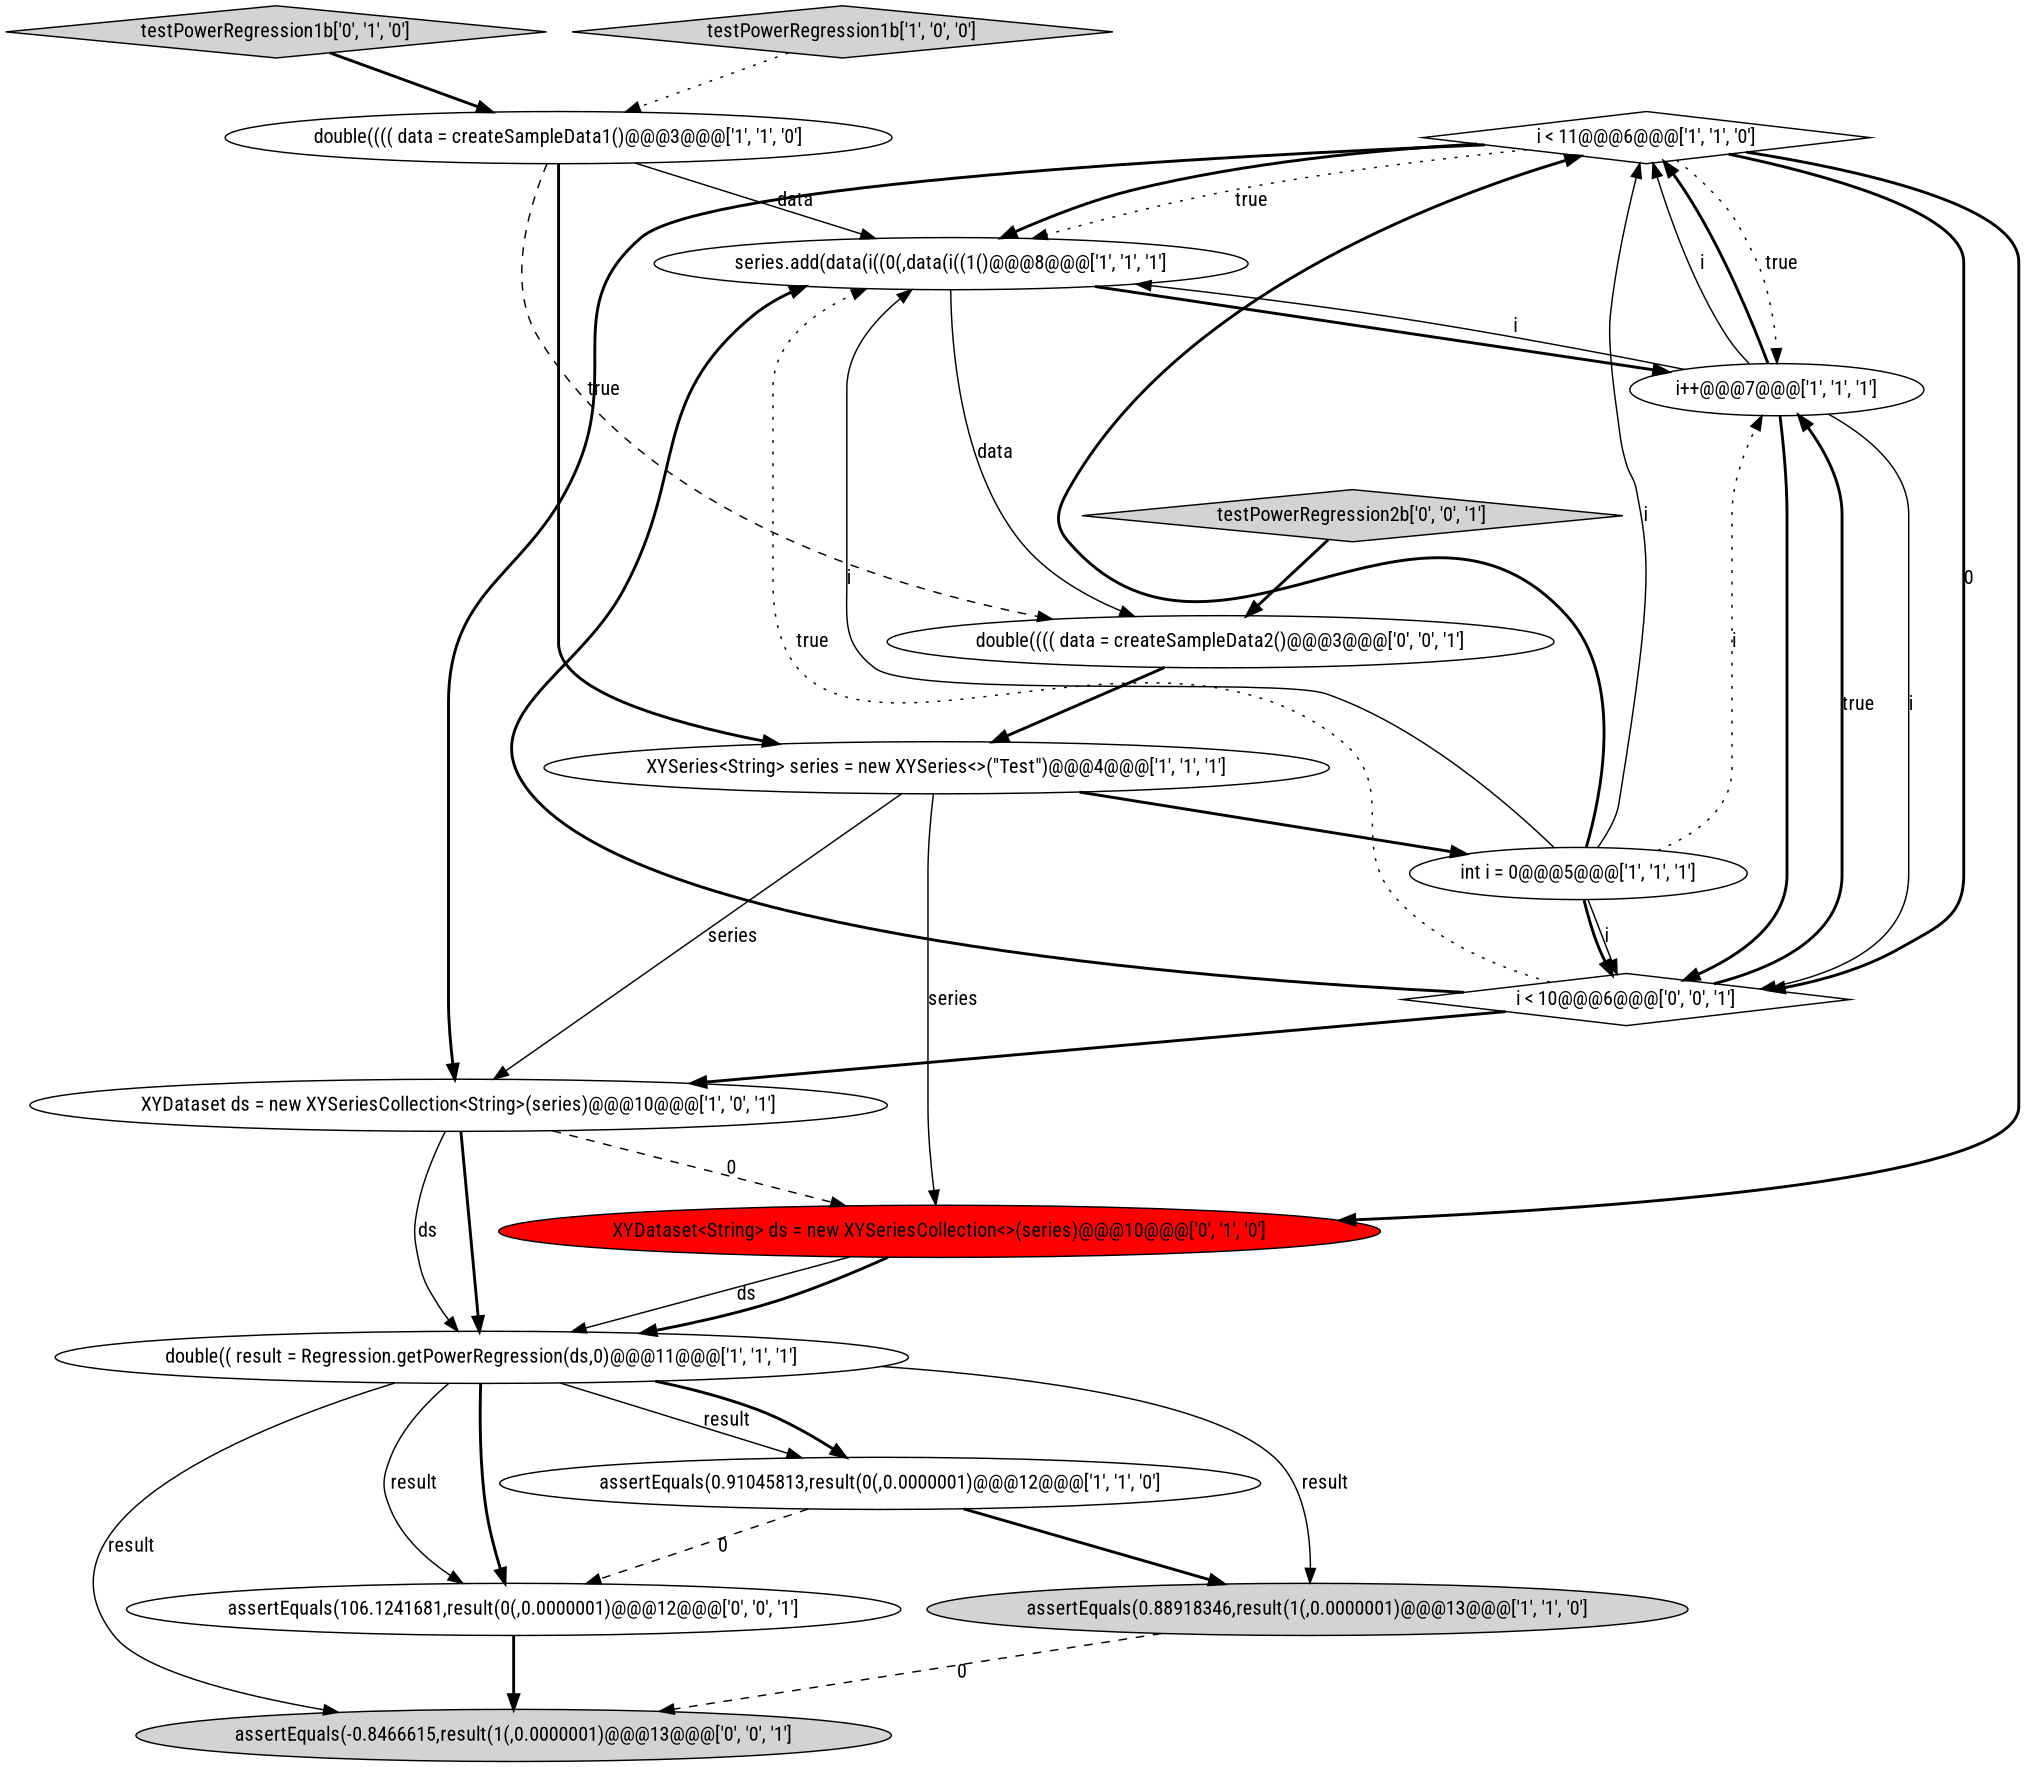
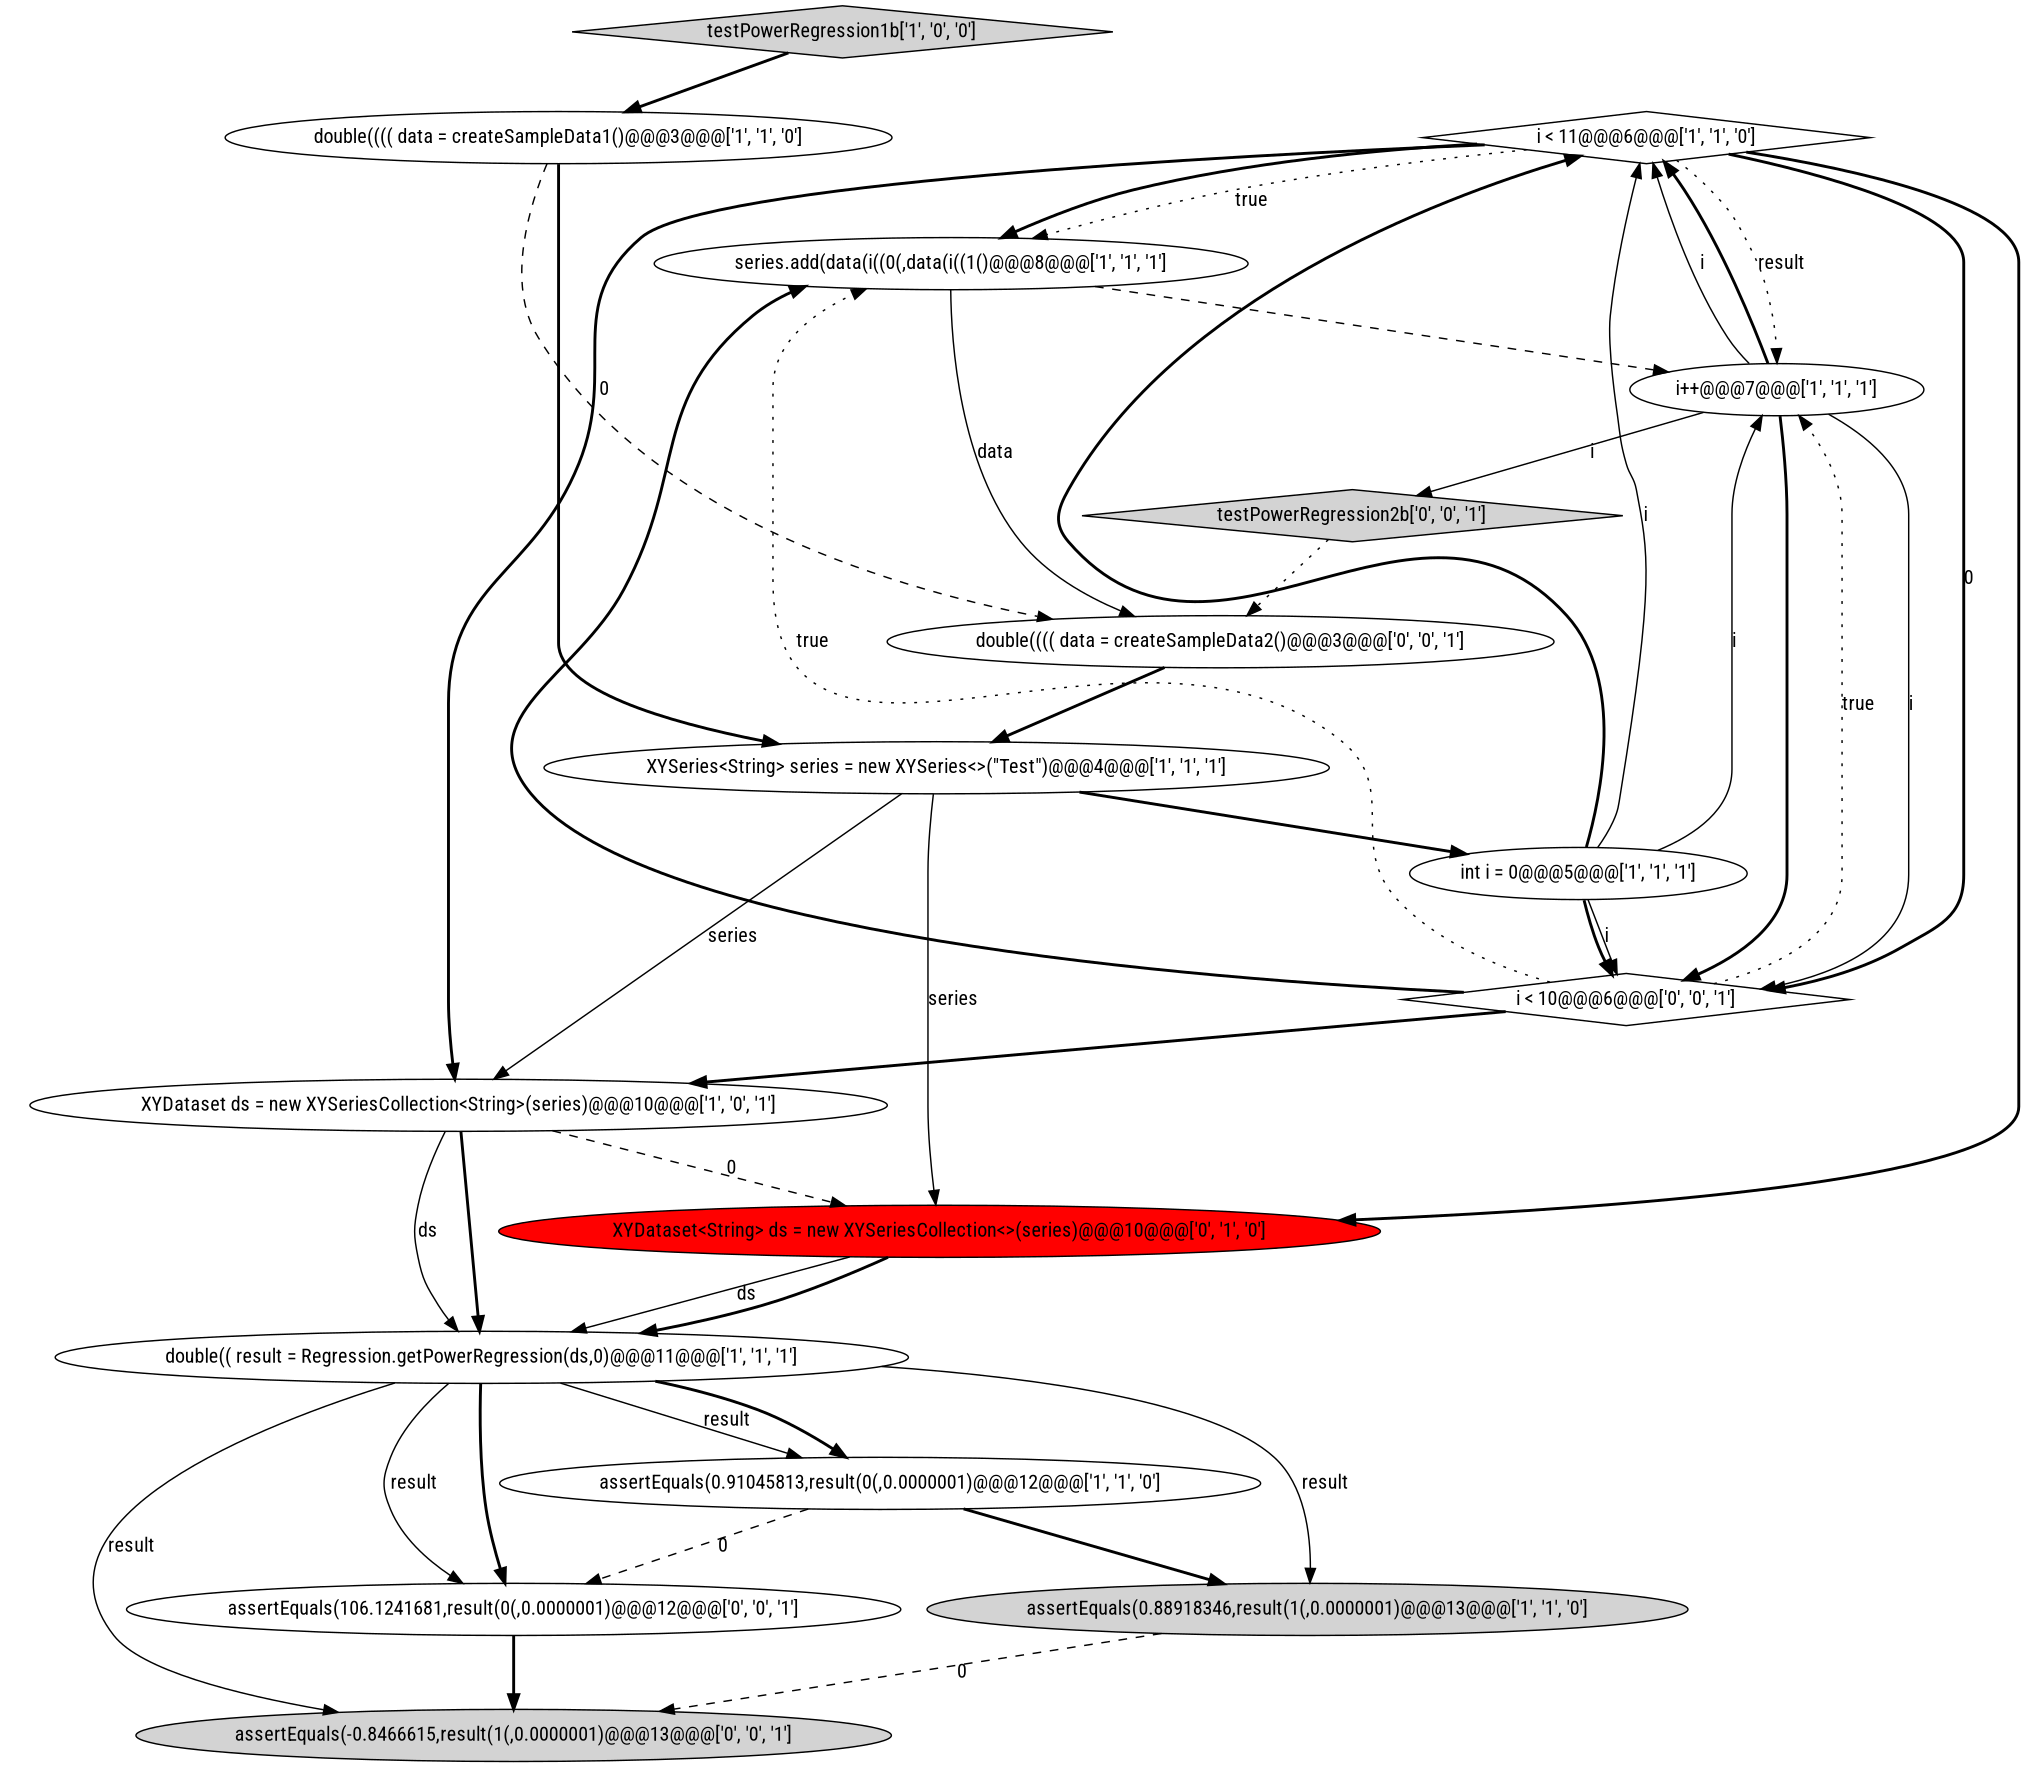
node "testPowerRegression1b['0', '1', '0']": removed
edge "testPowerRegression1b['1', '0', '0']" -> "double(((( data = createSampleData1()@@@3@@@['1', '1', '0']": style dotted -> bold
edge "double(((( data = createSampleData1()@@@3@@@['1', '1', '0']" -> "series.add(data(i((0(,data(i((1()@@@8@@@['1', '1', '1']": removed, label "data"
edge "i < 11@@@6@@@['1', '1', '0']" -> "i++@@@7@@@['1', '1', '1']": label "true" -> "result"
edge "i++@@@7@@@['1', '1', '1']" -> "series.add(data(i((0(,data(i((1()@@@8@@@['1', '1', '1']": now "i++@@@7@@@['1', '1', '1']" -> "testPowerRegression2b['0', '0', '1']"
edge "series.add(data(i((0(,data(i((1()@@@8@@@['1', '1', '1']" -> "i++@@@7@@@['1', '1', '1']": style bold -> dashed
edge "double(((( data = createSampleData1()@@@3@@@['1', '1', '0']" -> "double(((( data = createSampleData2()@@@3@@@['0', '0', '1']": label "true" -> "0"
edge "testPowerRegression2b['0', '0', '1']" -> "double(((( data = createSampleData2()@@@3@@@['0', '0', '1']": style bold -> dotted
edge "int i = 0@@@5@@@['1', '1', '1']" -> "i++@@@7@@@['1', '1', '1']": style dotted -> solid
edge "int i = 0@@@5@@@['1', '1', '1']" -> "series.add(data(i((0(,data(i((1()@@@8@@@['1', '1', '1']": removed, label "i"
edge "i < 10@@@6@@@['0', '0', '1']" -> "i++@@@7@@@['1', '1', '1']": style bold -> dotted
